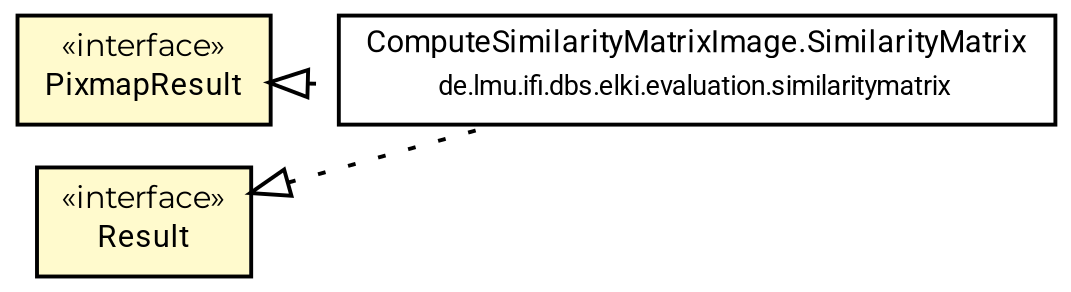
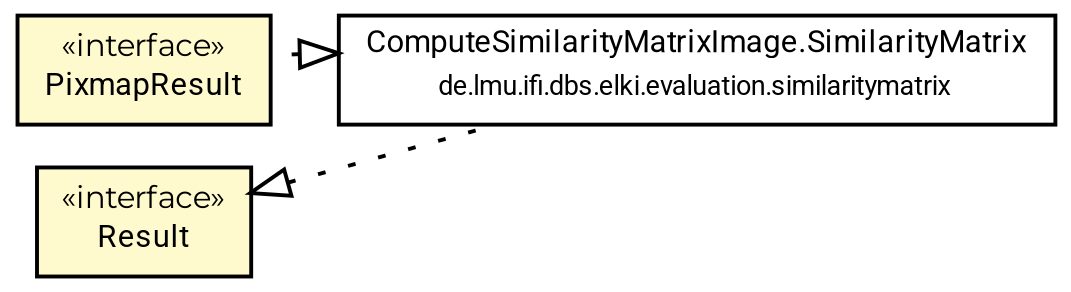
edge "ComputeSimilarityMatrixImage.SimilarityMatrix" -> "PixmapResult": reversed
